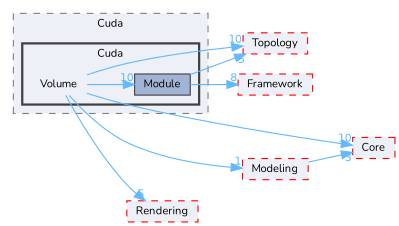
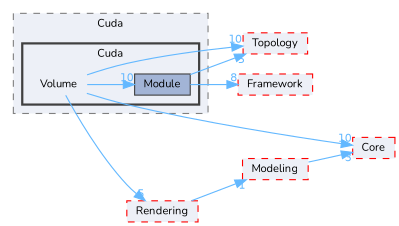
edge "Volume" -> "Modeling": now "Rendering" -> "Modeling"
